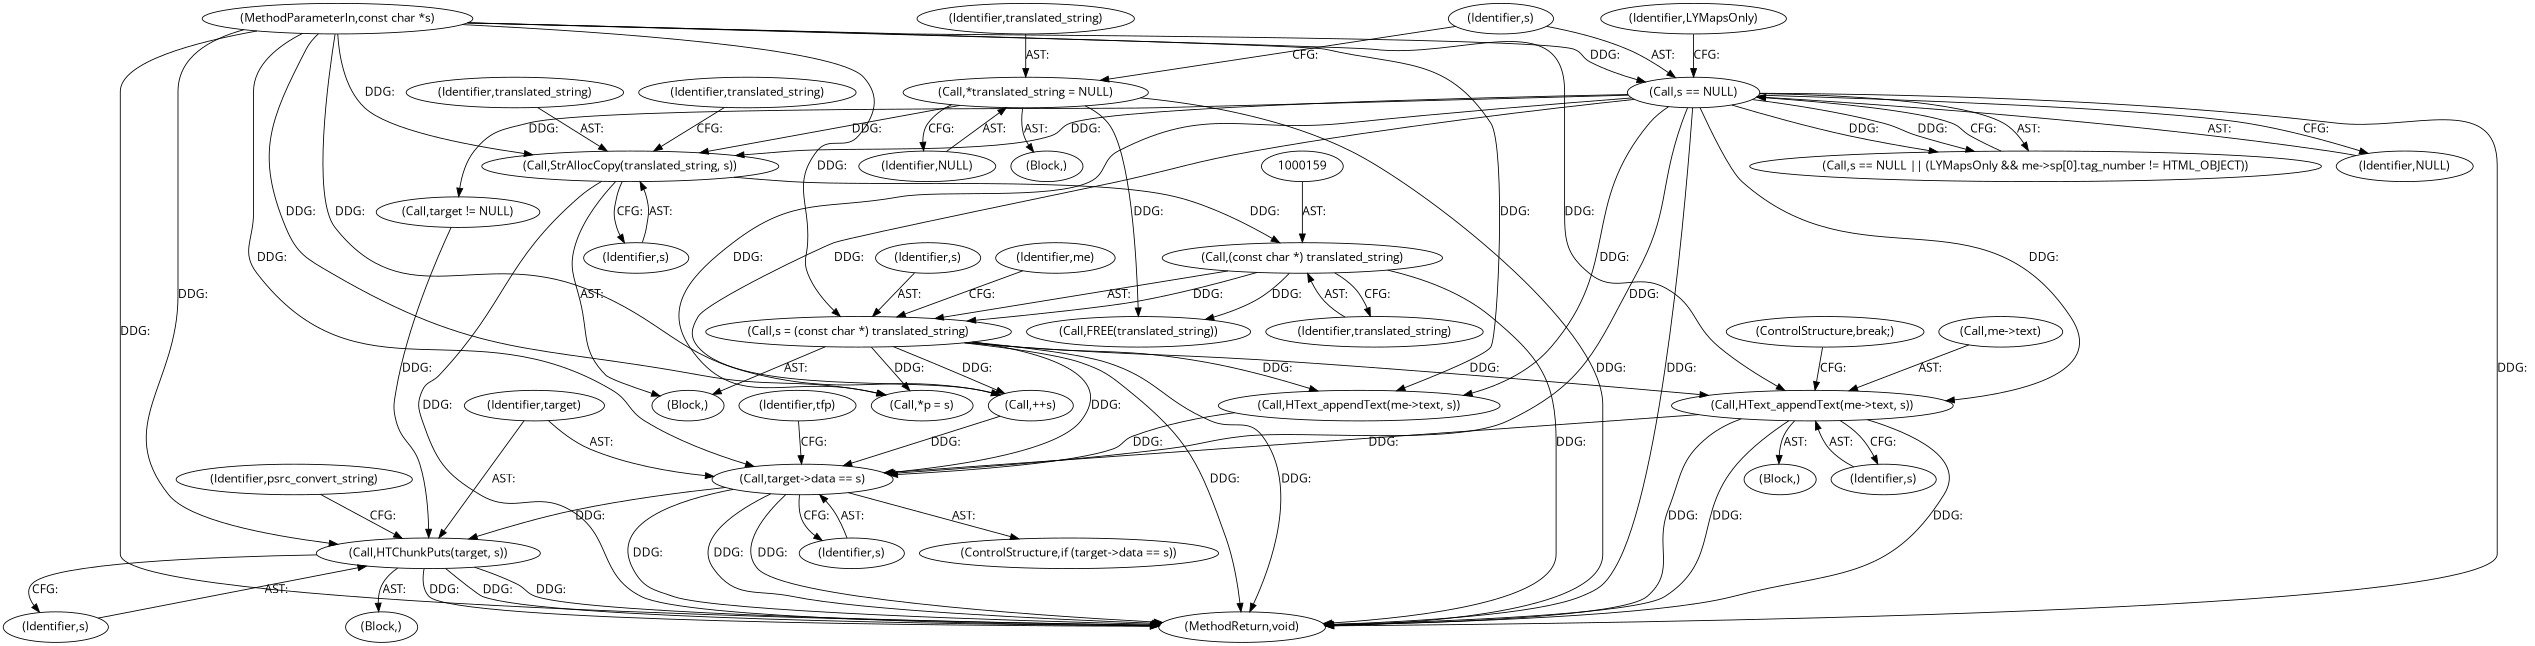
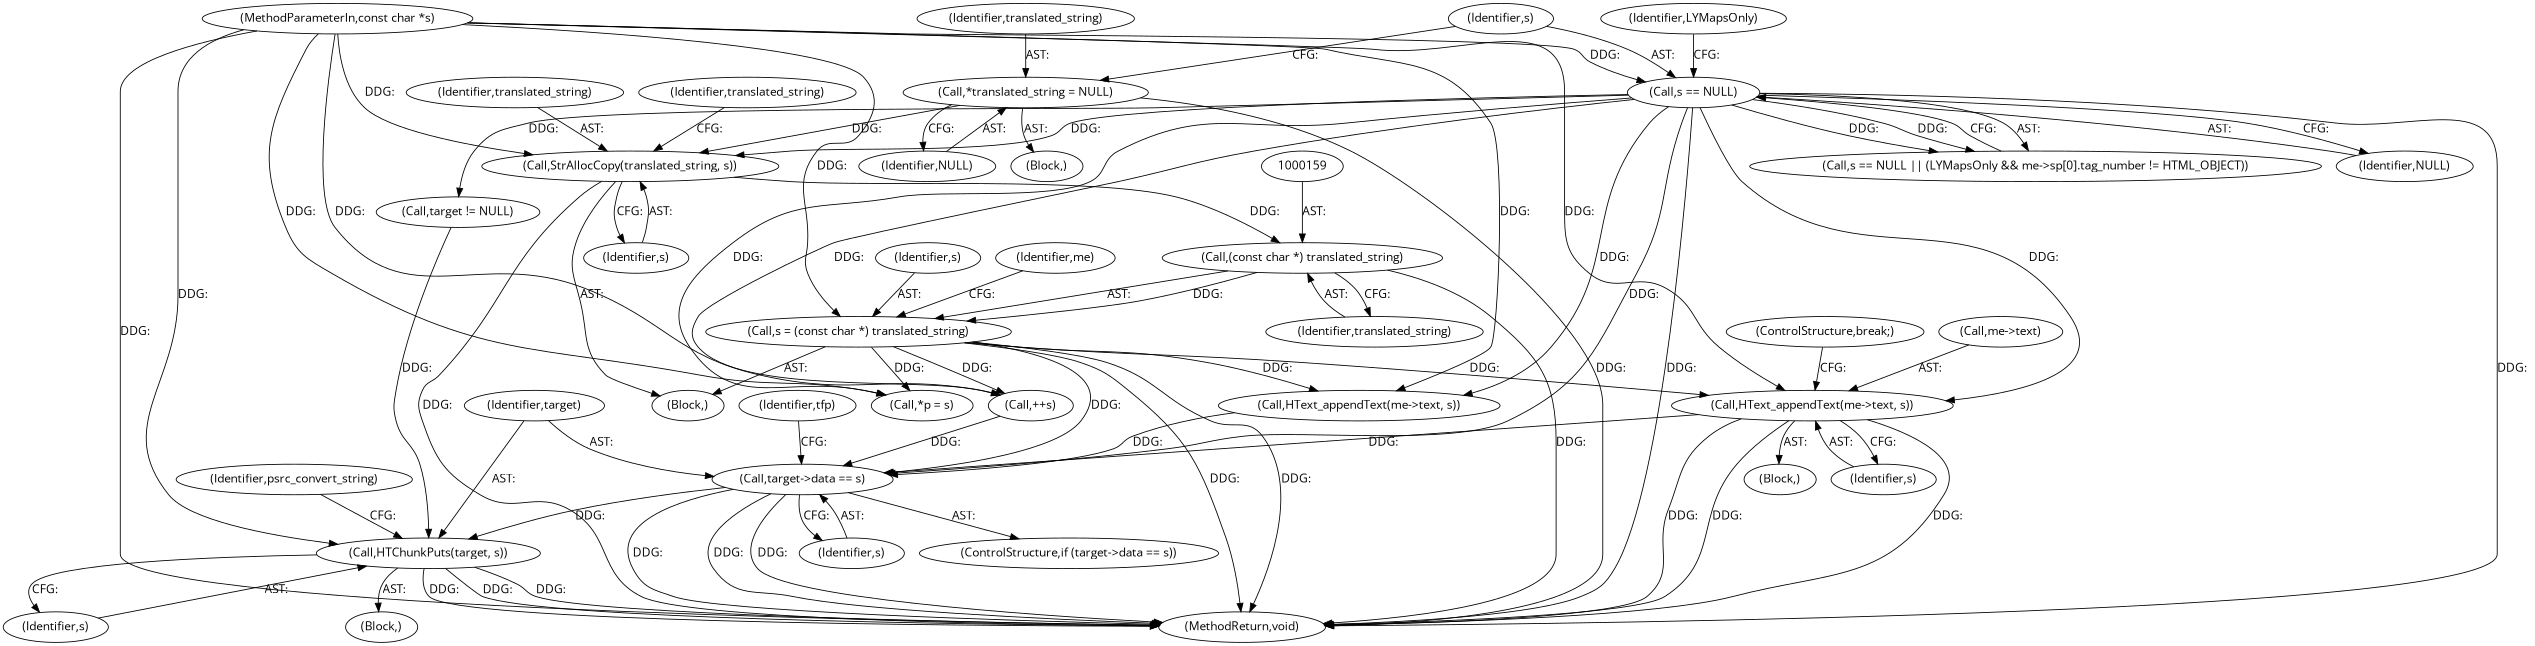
node "(Call,FREE(translated_string))": removed
edge "(MethodParameterIn,const char *s)" -> "(Call,target->data == s)": removed, label "DDG:"
